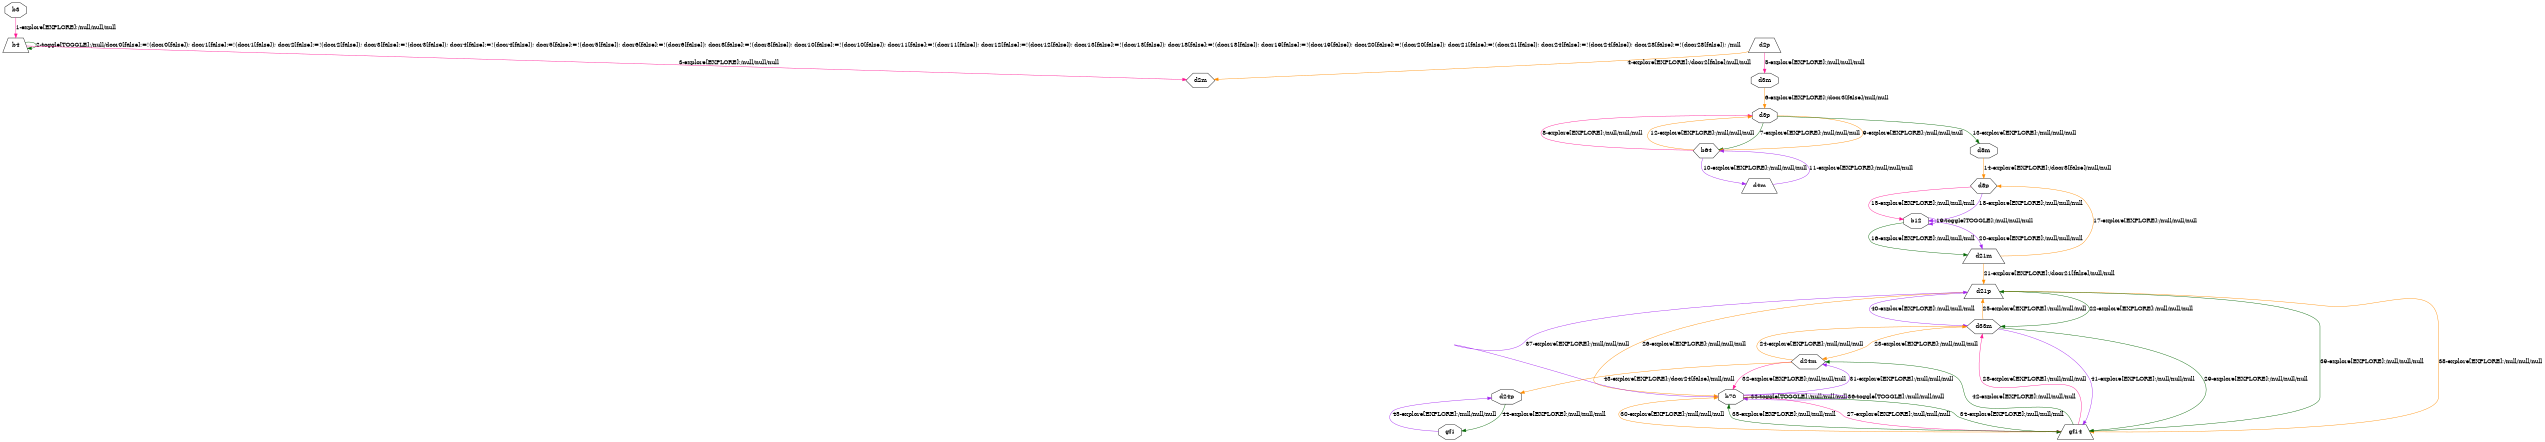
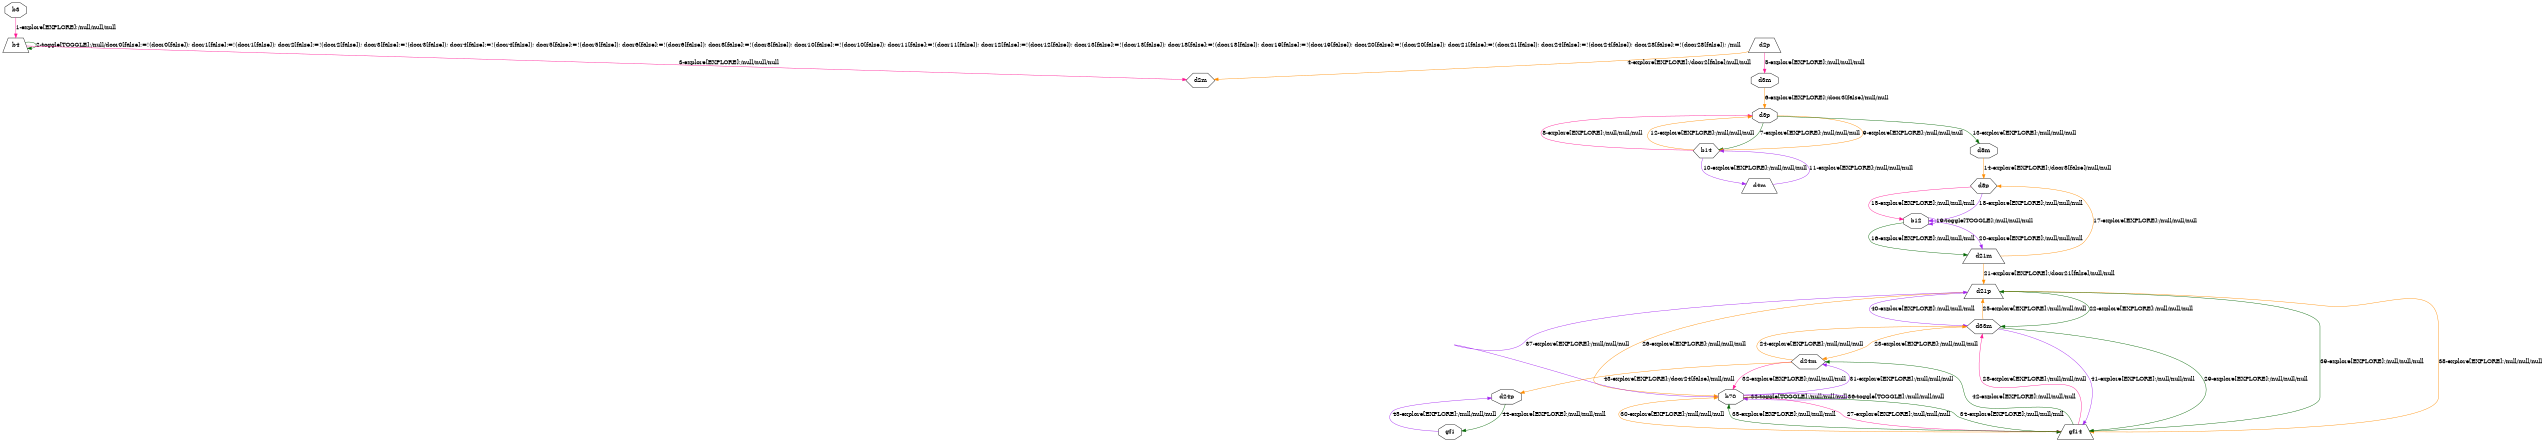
node "b64": label "b64" -> "b14"
